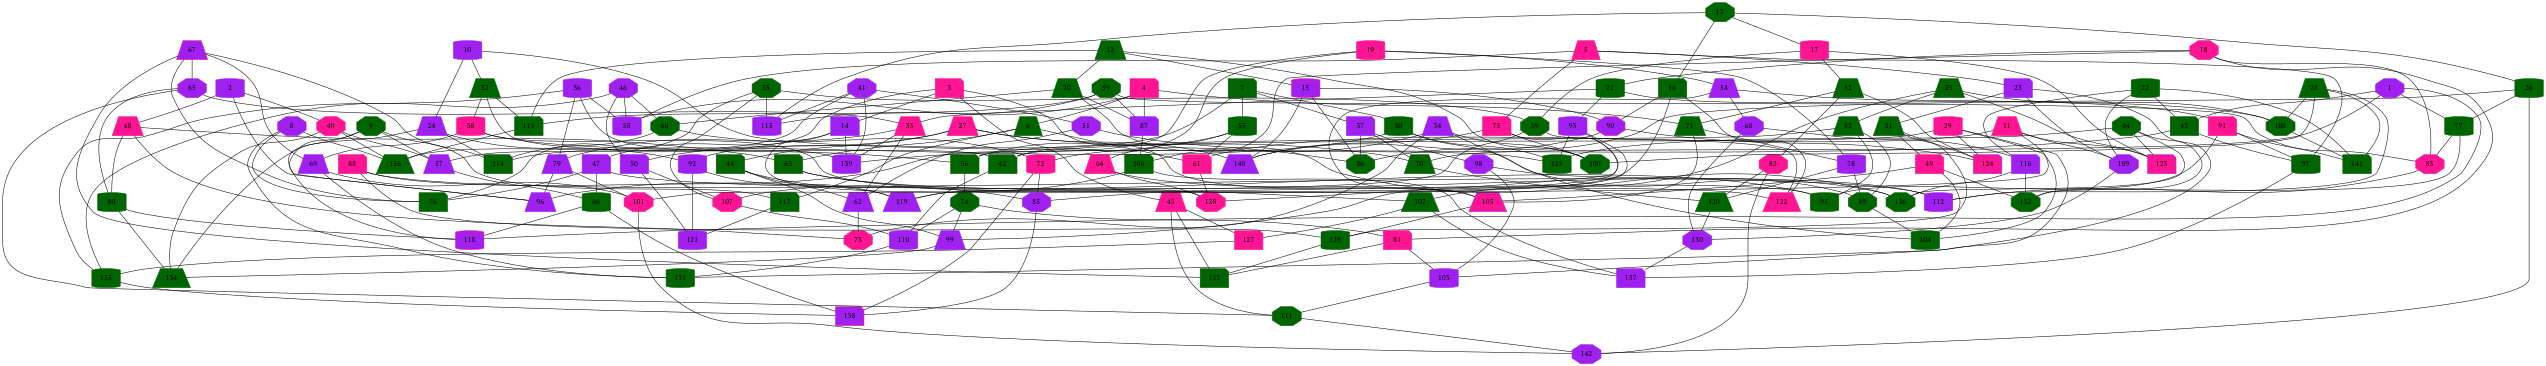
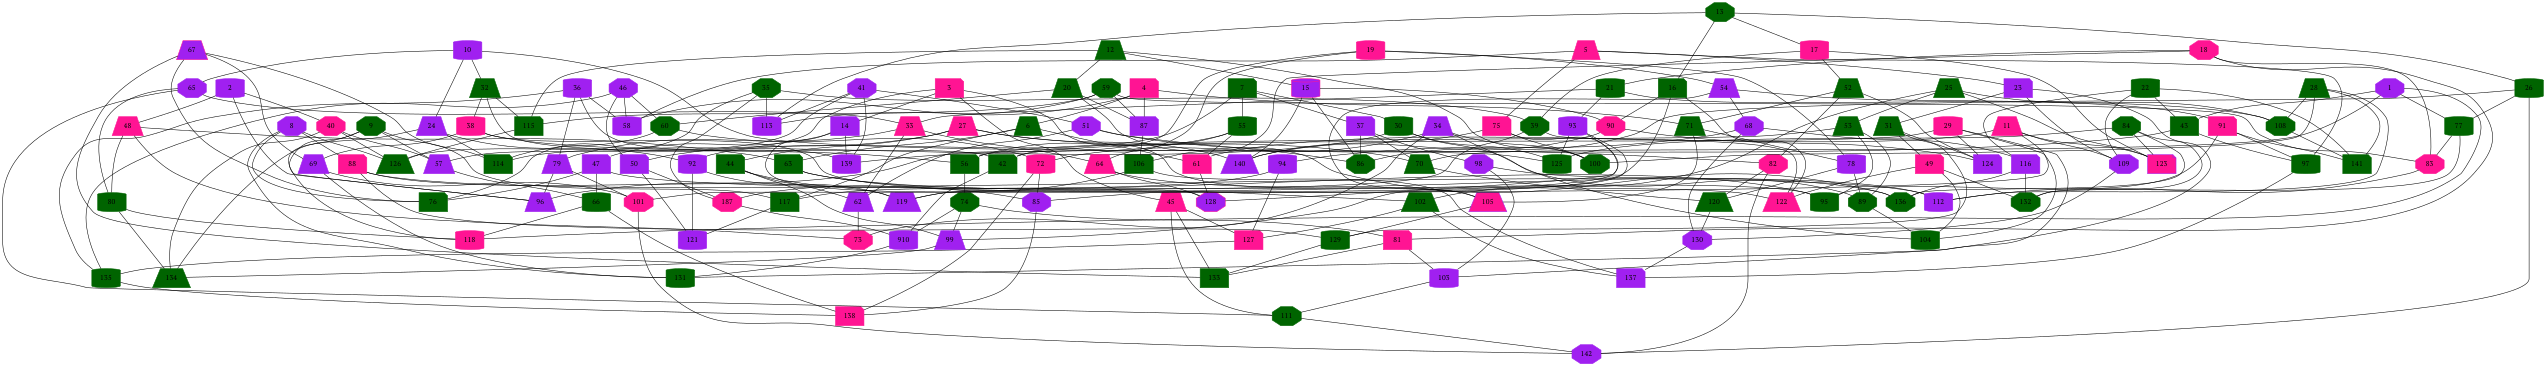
edge "67" -- "65": now "10" -- "65"
node "90": fillcolor purple -> deeppink
edge "8" -- "88": added
edge "33" -- "139": now "33" -- "64"
edge "51" -- "82": added
node "94": added
node "124": fillcolor deeppink -> purple
edge "49" -- "105": now "49" -- "122"
node "107": label "107" -> "187"
node "128": fillcolor deeppink -> purple
node "118": fillcolor purple -> deeppink
node "110": label "110" -> "910"
node "138": fillcolor purple -> deeppink
